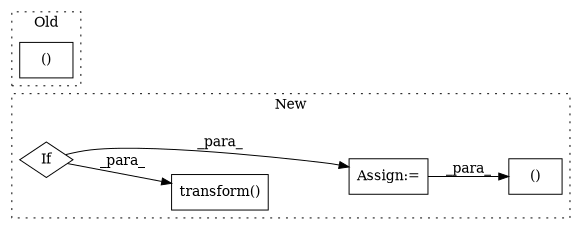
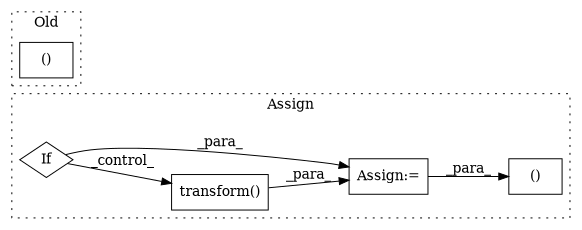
cluster "New": label "New" -> "Assign"
edge "If" -> "transform()": label "_para_" -> "_control_"
edge "transform()" -> "Assign:=": added, label "_para_"
